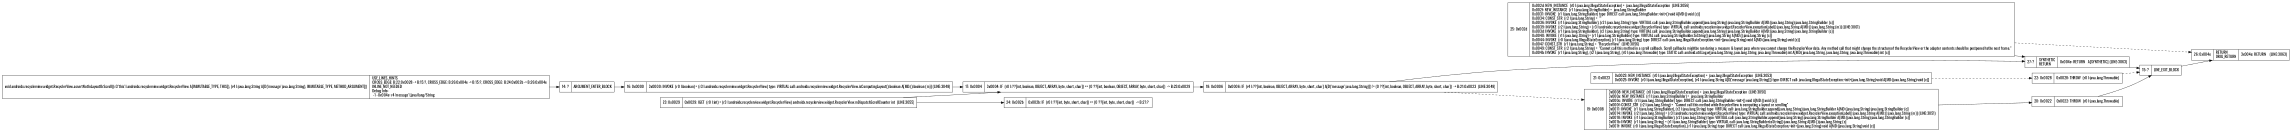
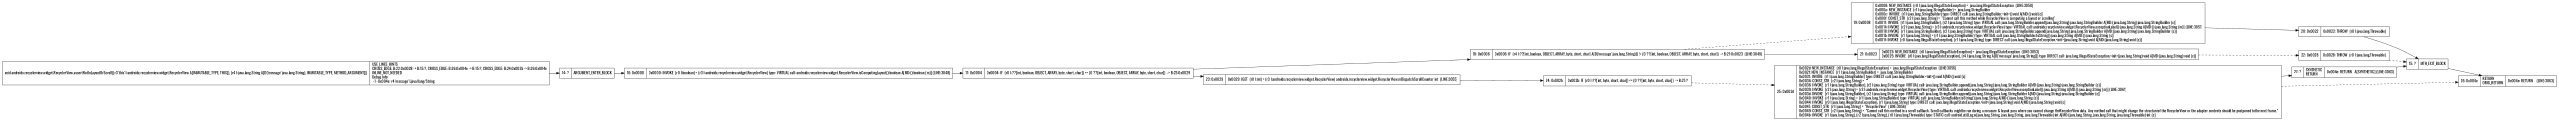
node "26: 0x004e": text "3x004e: RETURN    (LINE:3063)" -> "0x004e: RETURN    (LINE:3063)"
edge "18: 0x0006" -> "27: ?": now "18: 0x0006" -> "21: 0x0023"
node "15: ?": text "LINE_EXIT_BLOCK" -> "MTH_EXIT_BLOCK"
edge "24: 0x002b" -> "25: 0x002d": added
edge "23: 0x0029" -> "17: 0x0004": reversed
